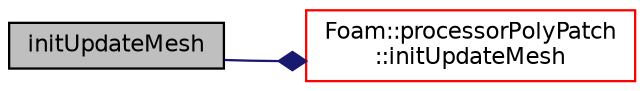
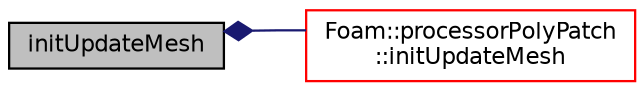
edge "initUpdateMesh" -> "Foam::processorPolyPatch ::initUpdateMesh": reversed
